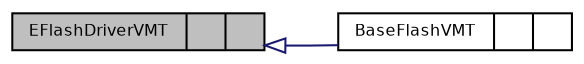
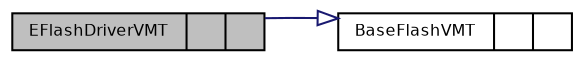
edge "BaseFlashVMT" -> "EFlashDriverVMT": reversed
